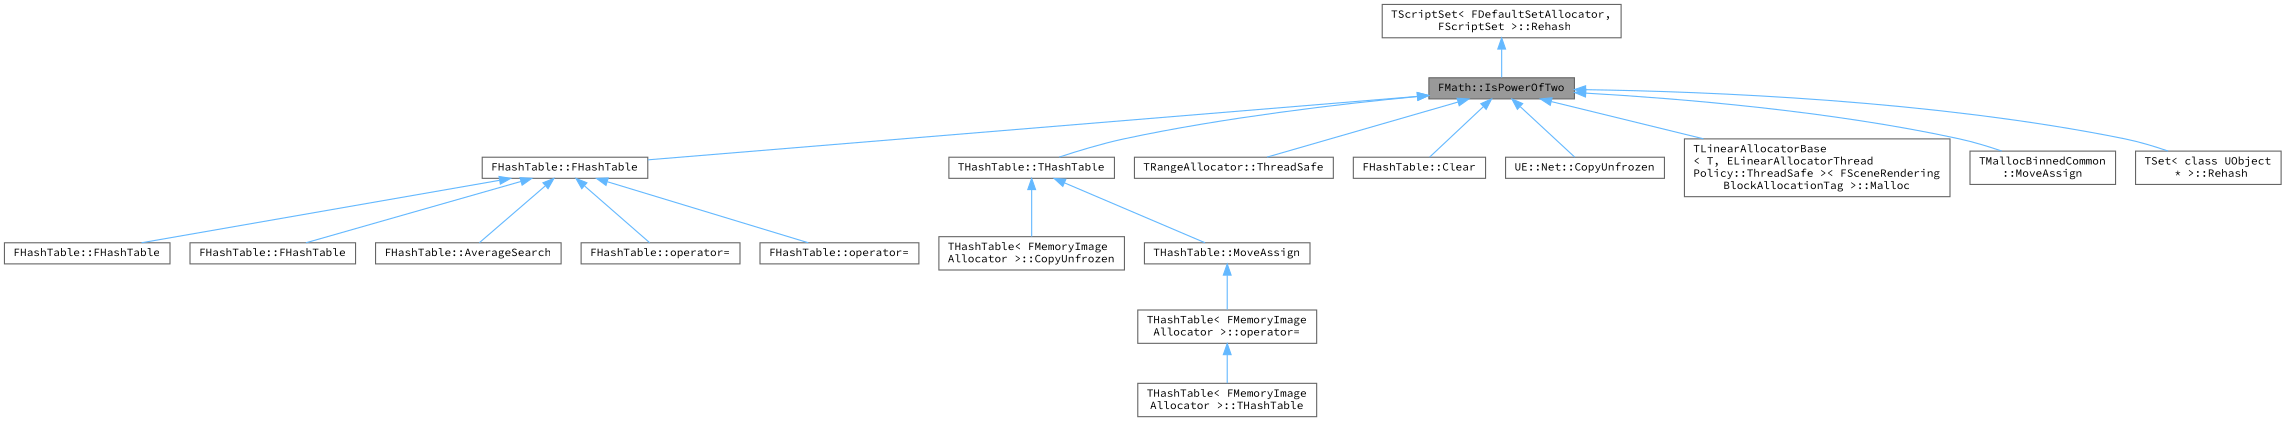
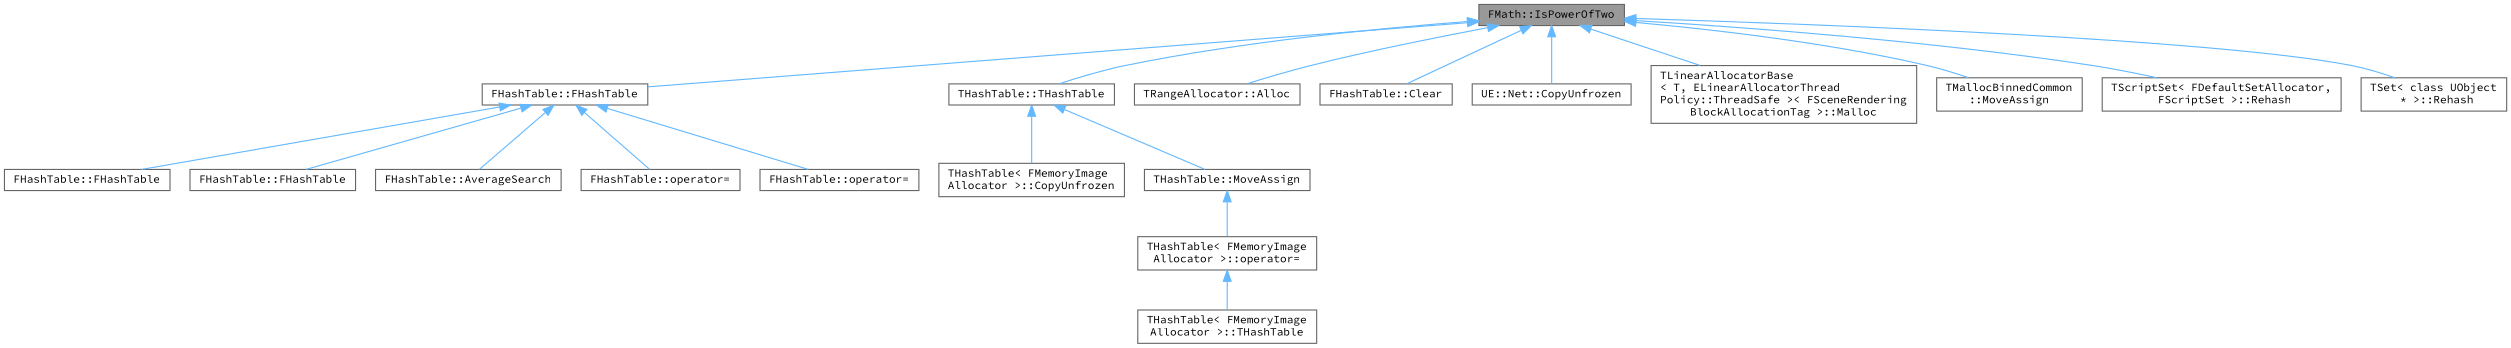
edge "FMath::IsPowerOfTwo" -> "TScriptSet< FDefaultSetAllocator, FScriptSet >::Rehash": reversed
node "TRangeAllocator::ThreadSafe": label "TRangeAllocator::ThreadSafe" -> "TRangeAllocator::Alloc"
